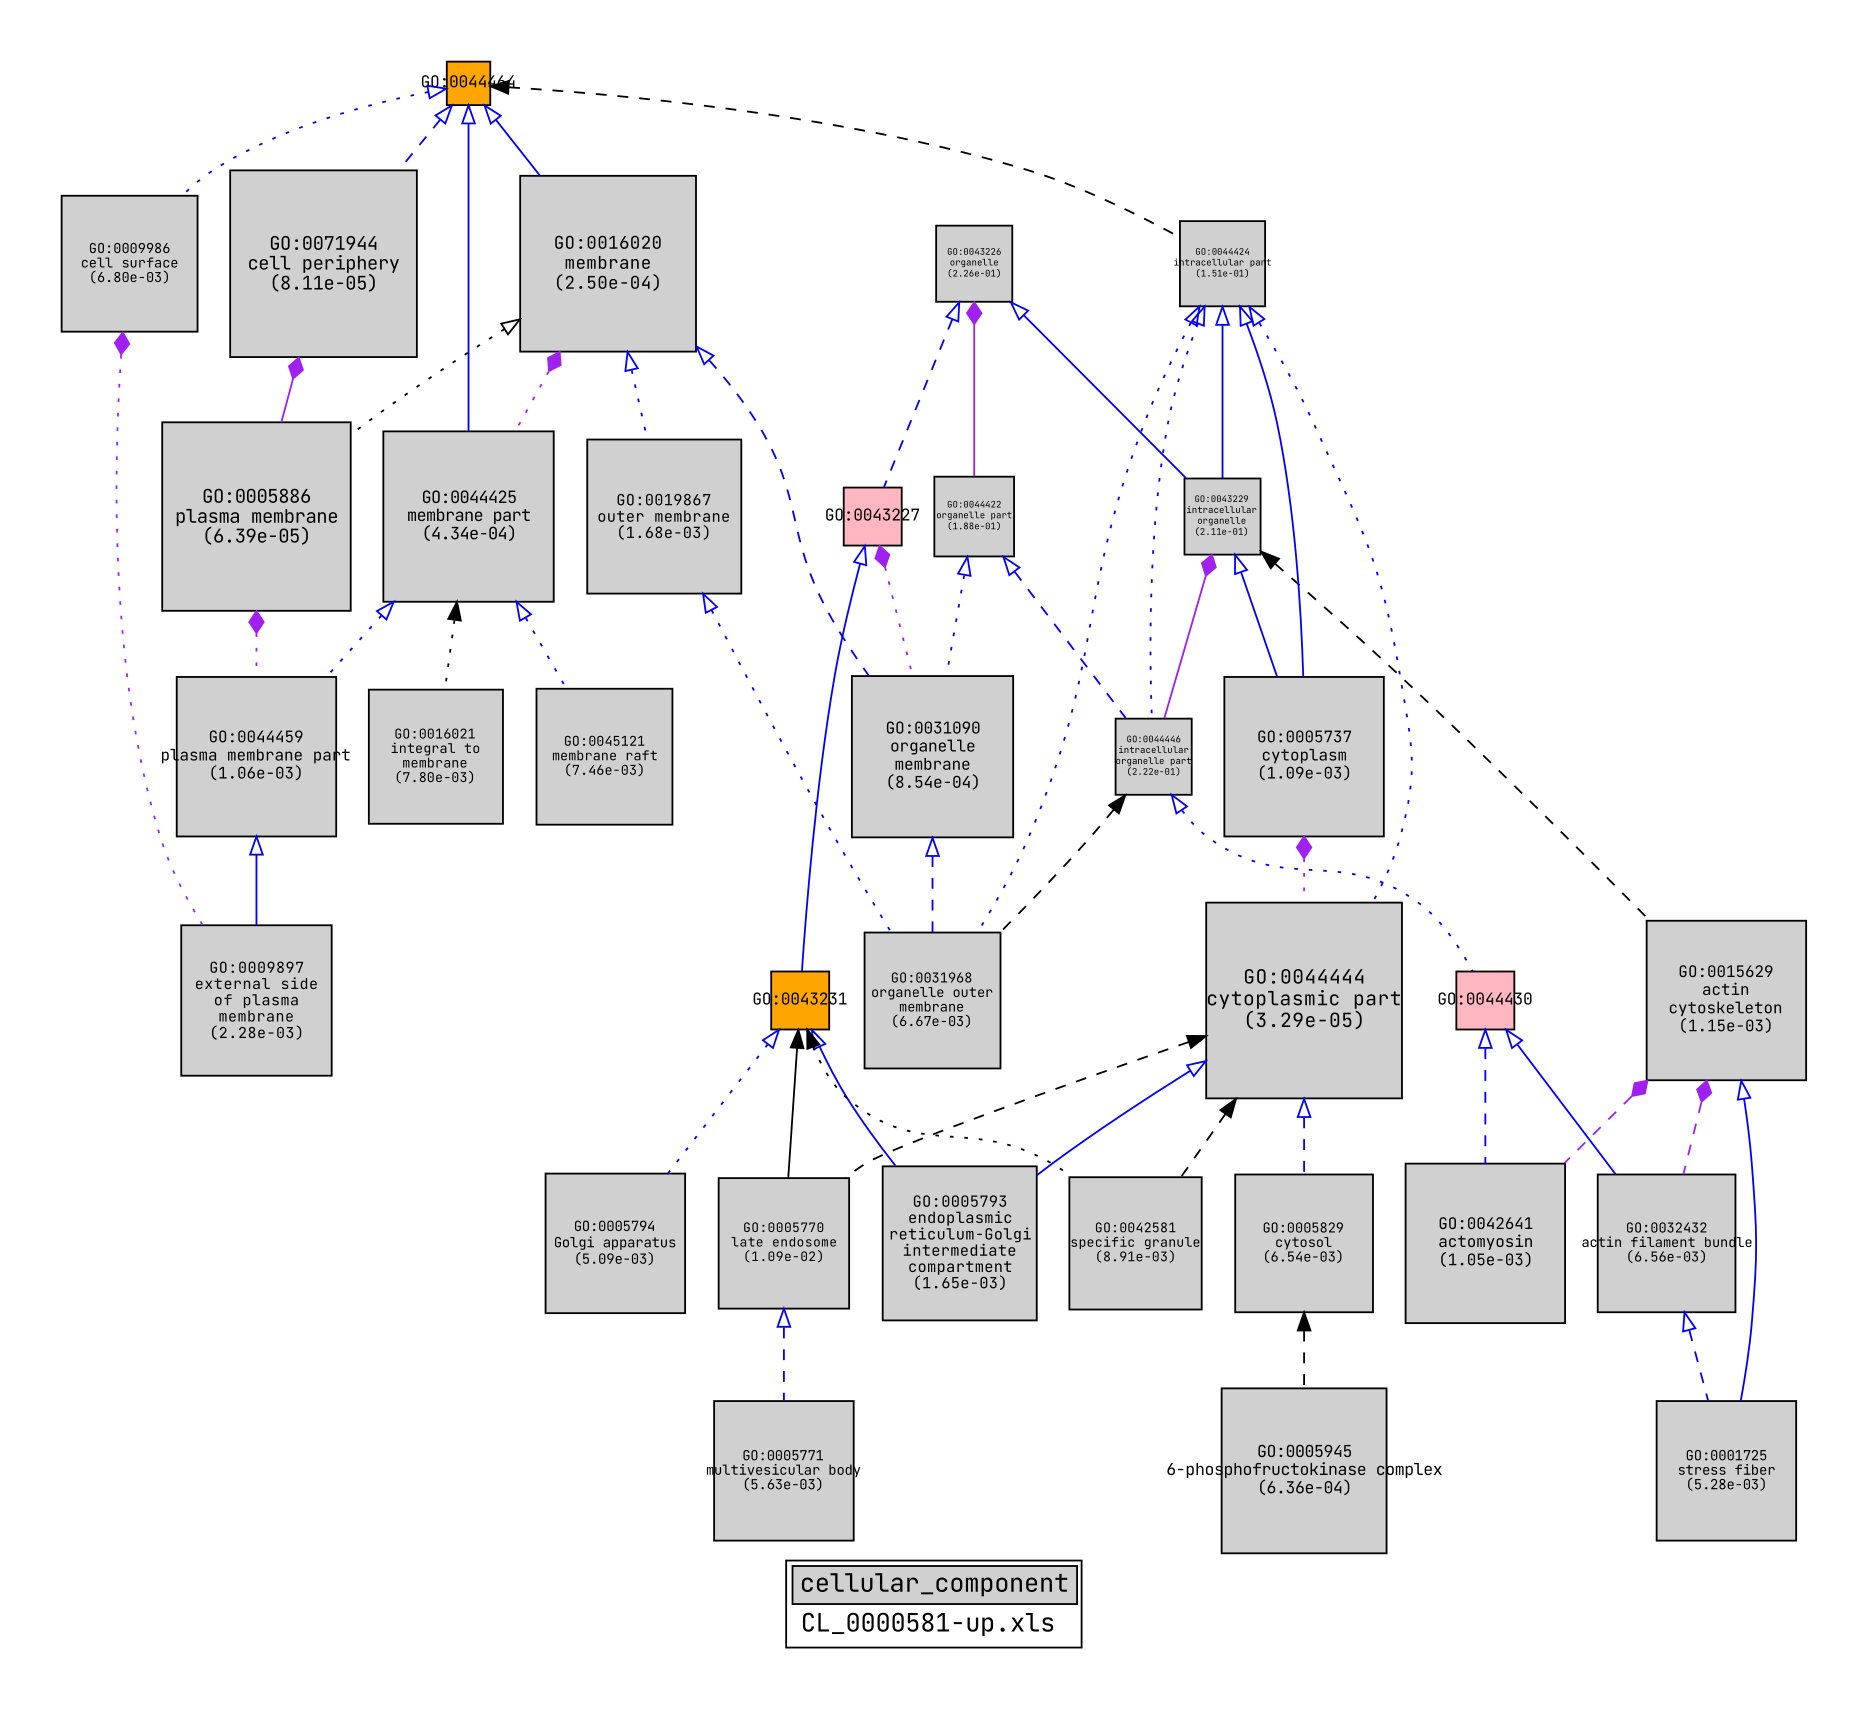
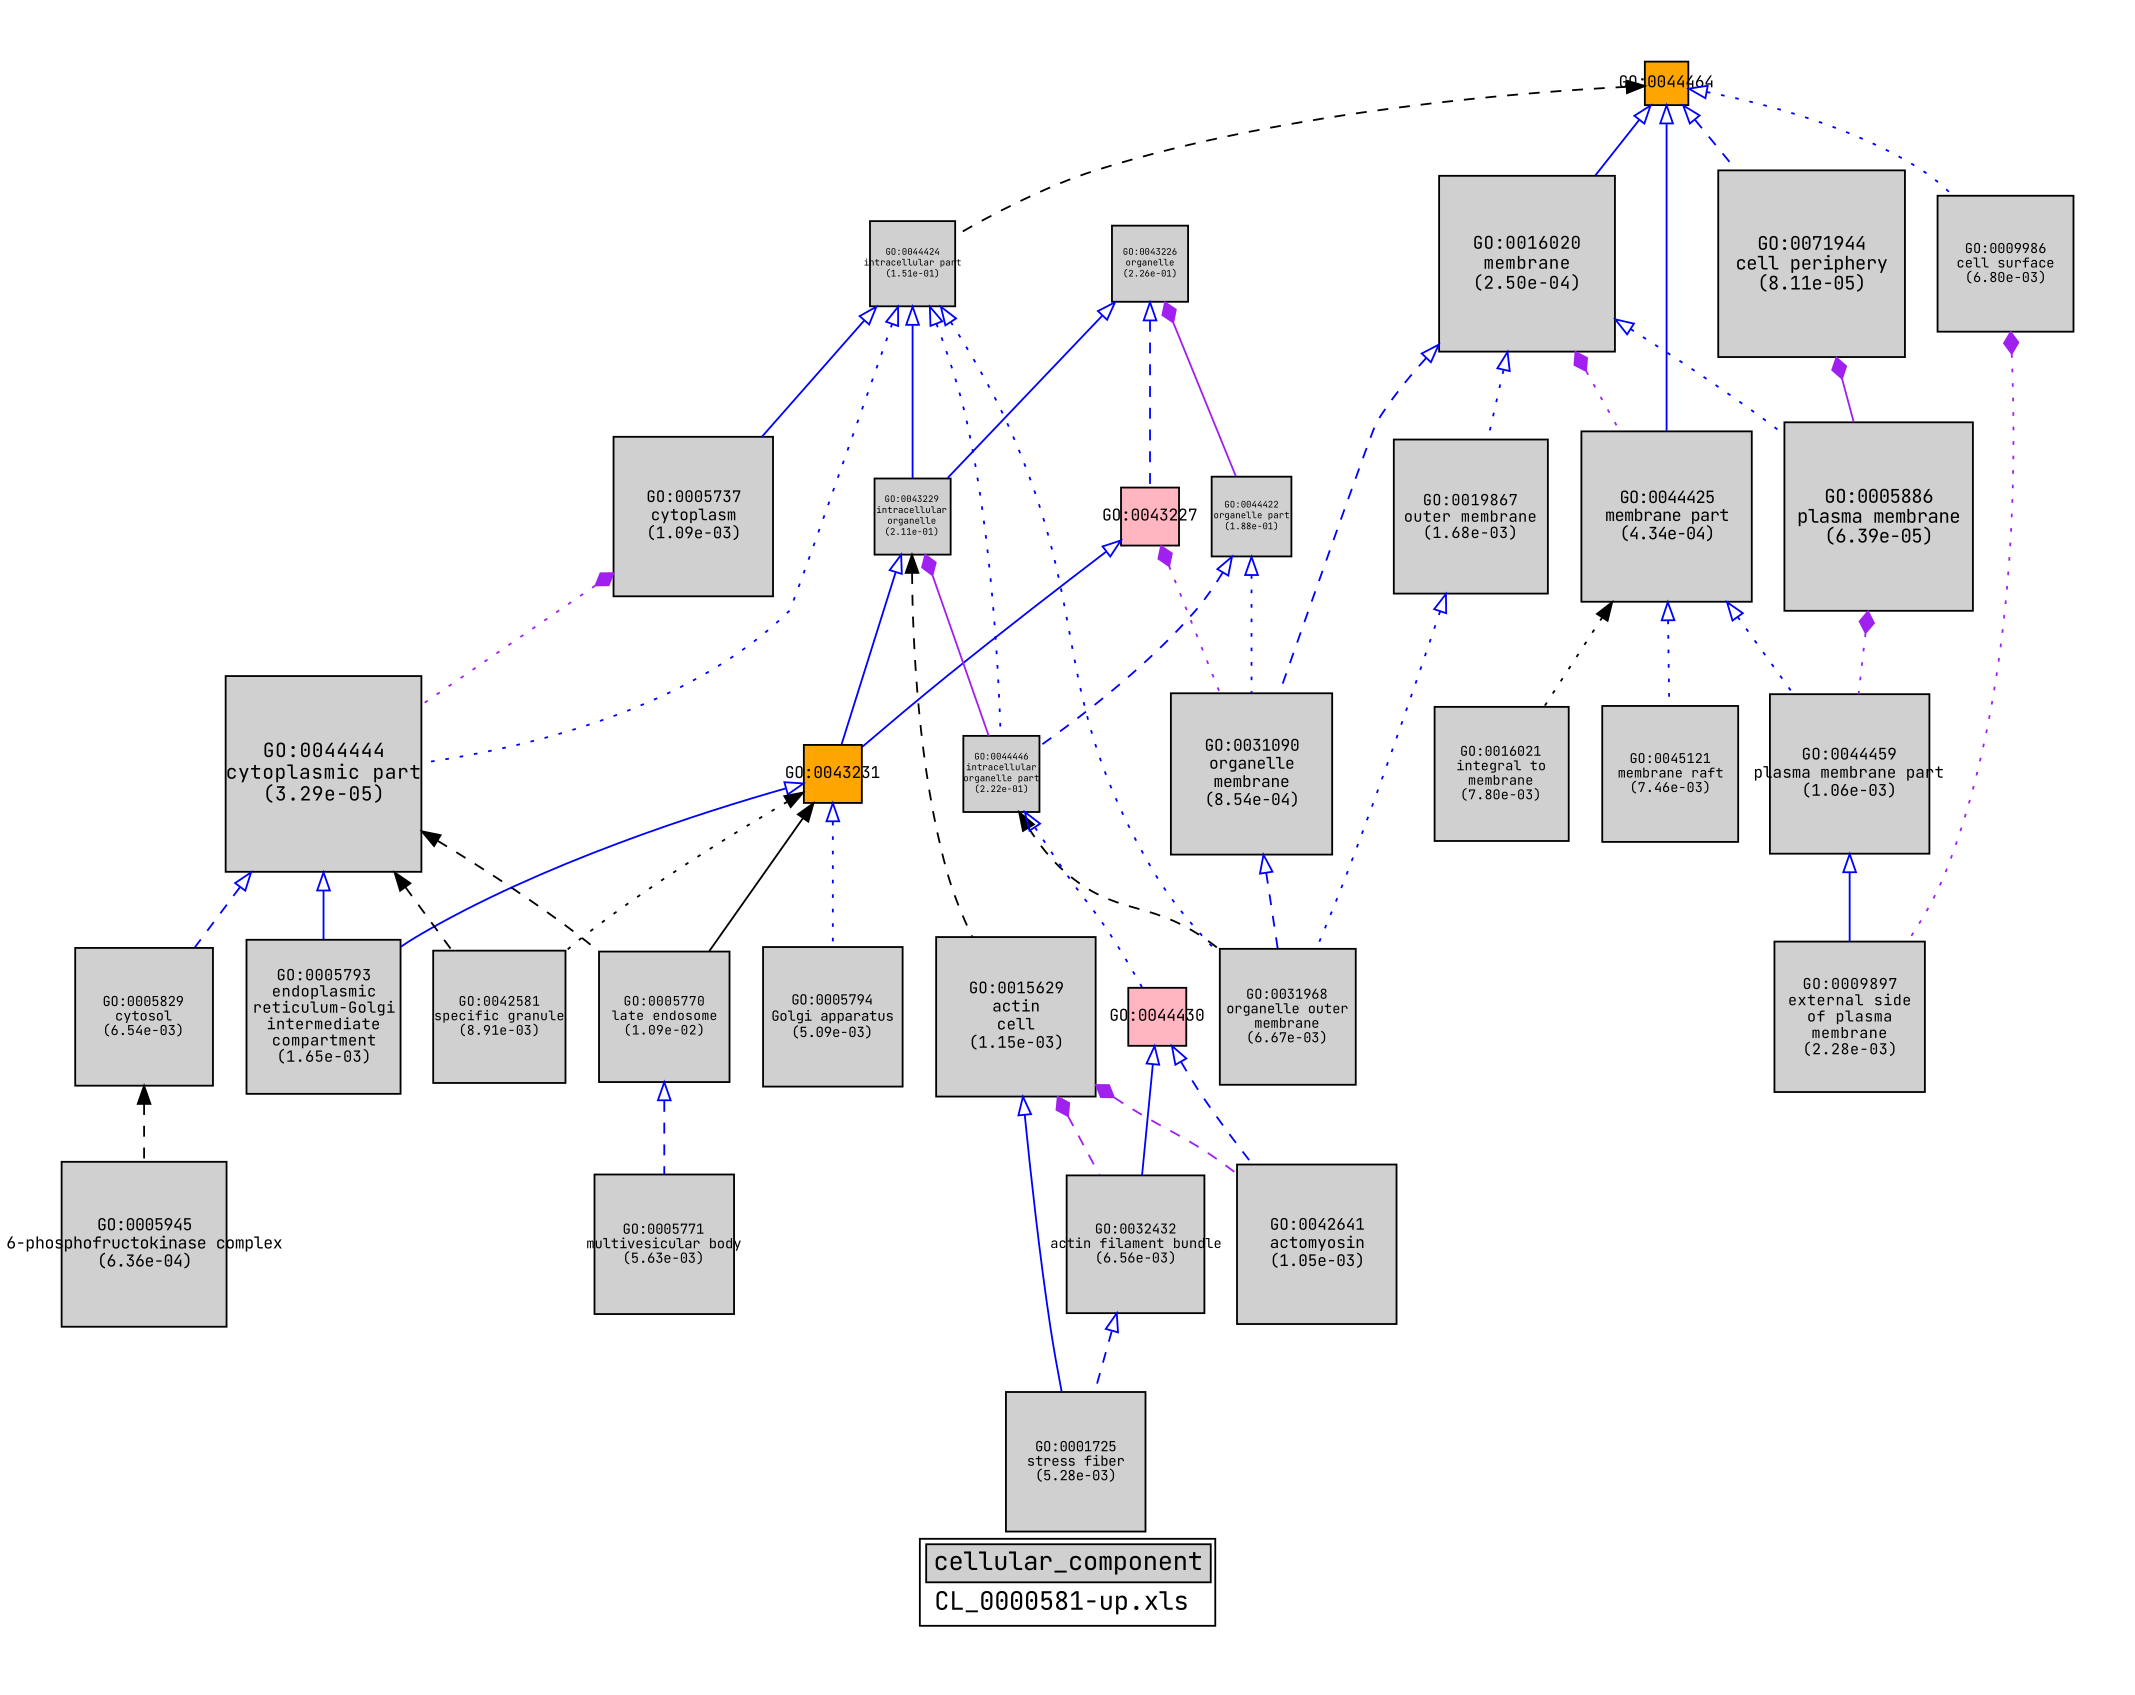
edge "GO:0005886" -> "GO:0016020": color black -> blue
edge "GO:0005737" -> "GO:0043229": now "GO:0043231" -> "GO:0043229"
node "GO:0015629": text "cytoskeleton" -> "cell"
